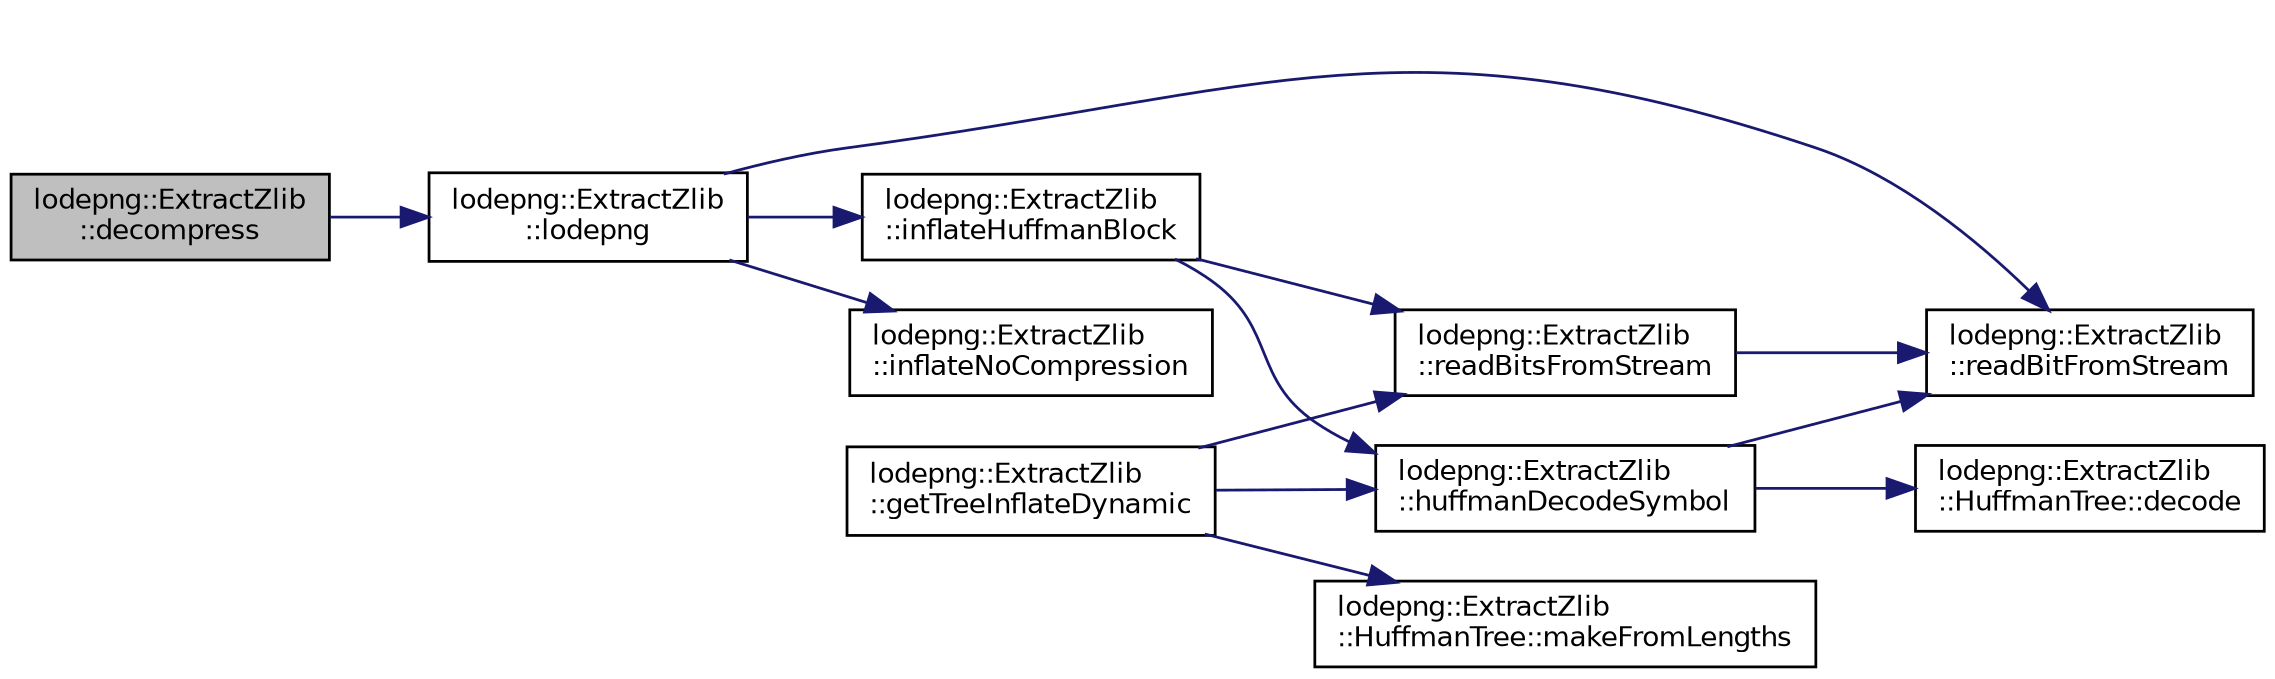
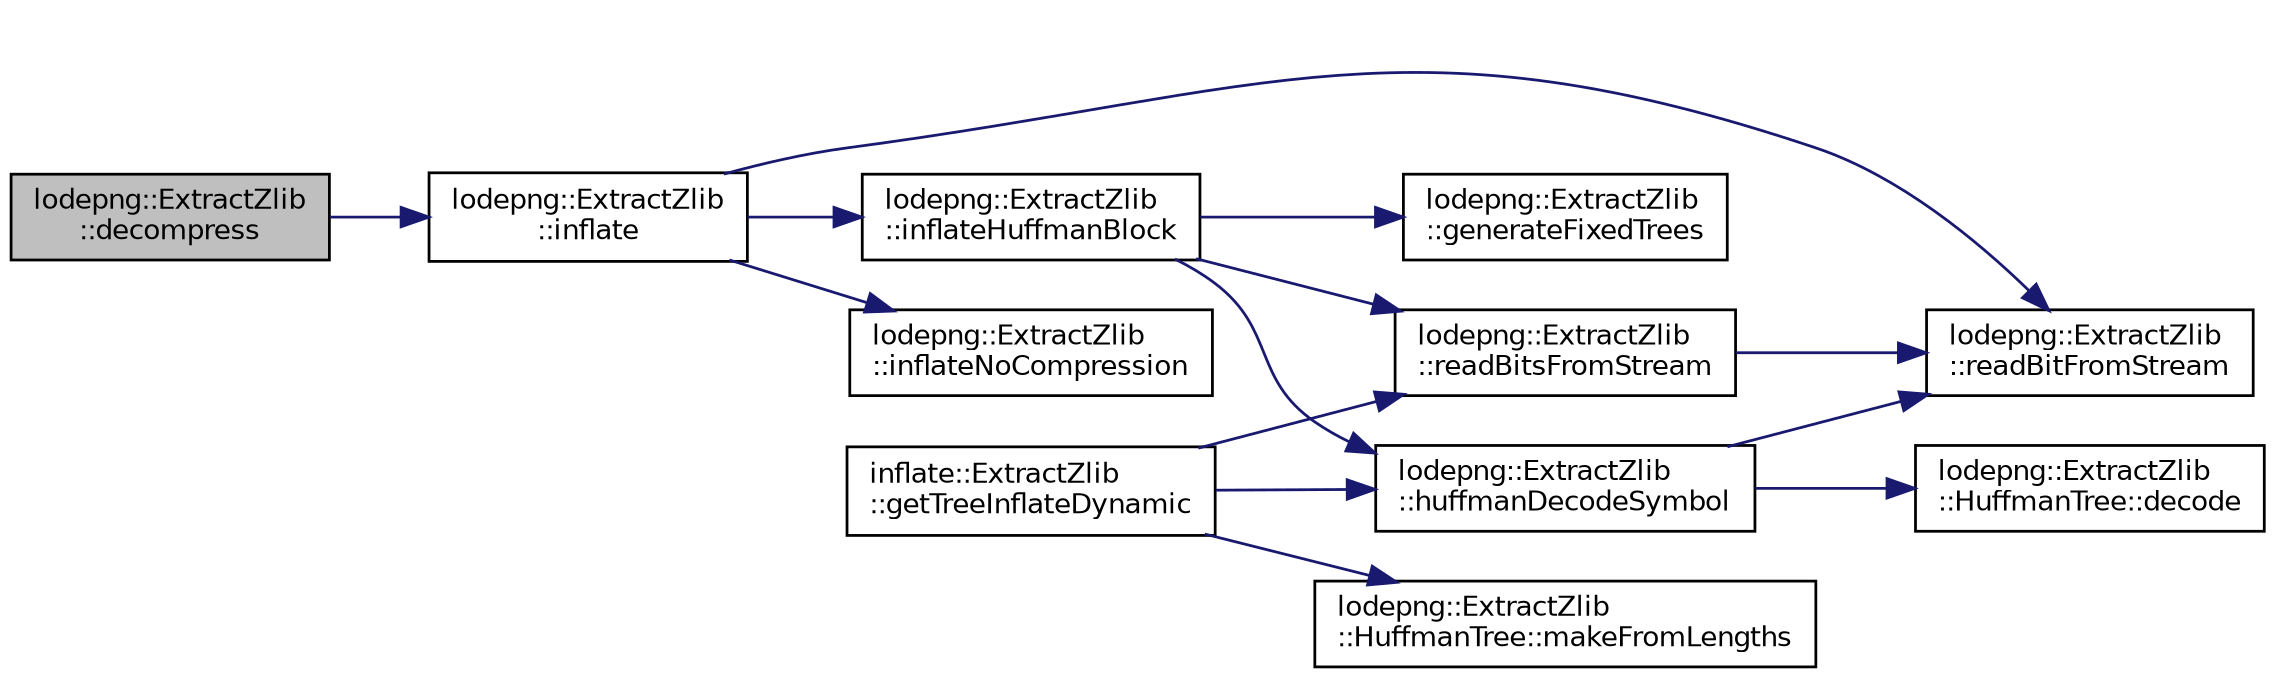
node "lodepng::ExtractZlib ::lodepng": label "lodepng::ExtractZlib ::lodepng" -> "lodepng::ExtractZlib ::inflate"
node "lodepng::ExtractZlib ::generateFixedTrees": added
node "lodepng::ExtractZlib ::getTreeInflateDynamic": label "lodepng::ExtractZlib ::getTreeInflateDynamic" -> "inflate::ExtractZlib ::getTreeInflateDynamic"
